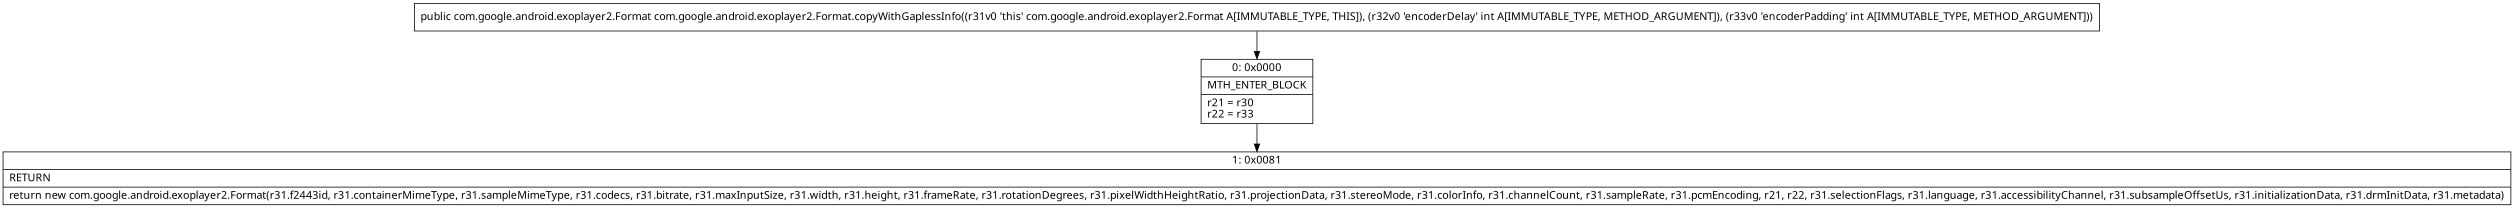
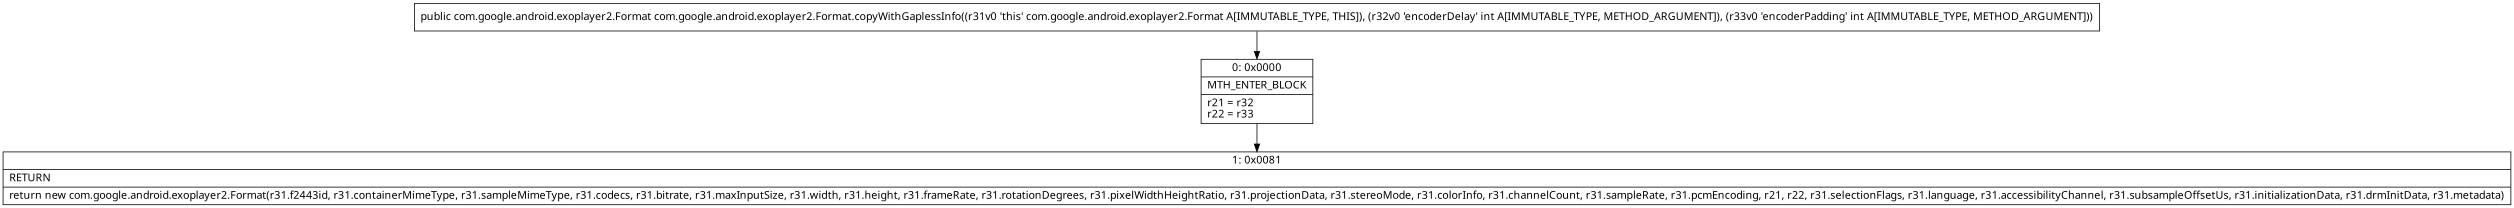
node "0: 0x0000": text "r21 = r30" -> "r21 = r32"
